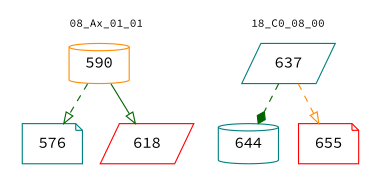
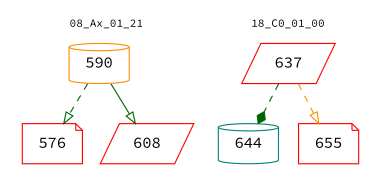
cluster "08_Ax_01_01": label "08_Ax_01_01" -> "08_Ax_01_21"
cluster "18_C0_08_00": label "18_C0_08_00" -> "18_C0_01_00"
node "637": color teal -> red
node "576": color teal -> red
node "618": label "618" -> "608"
